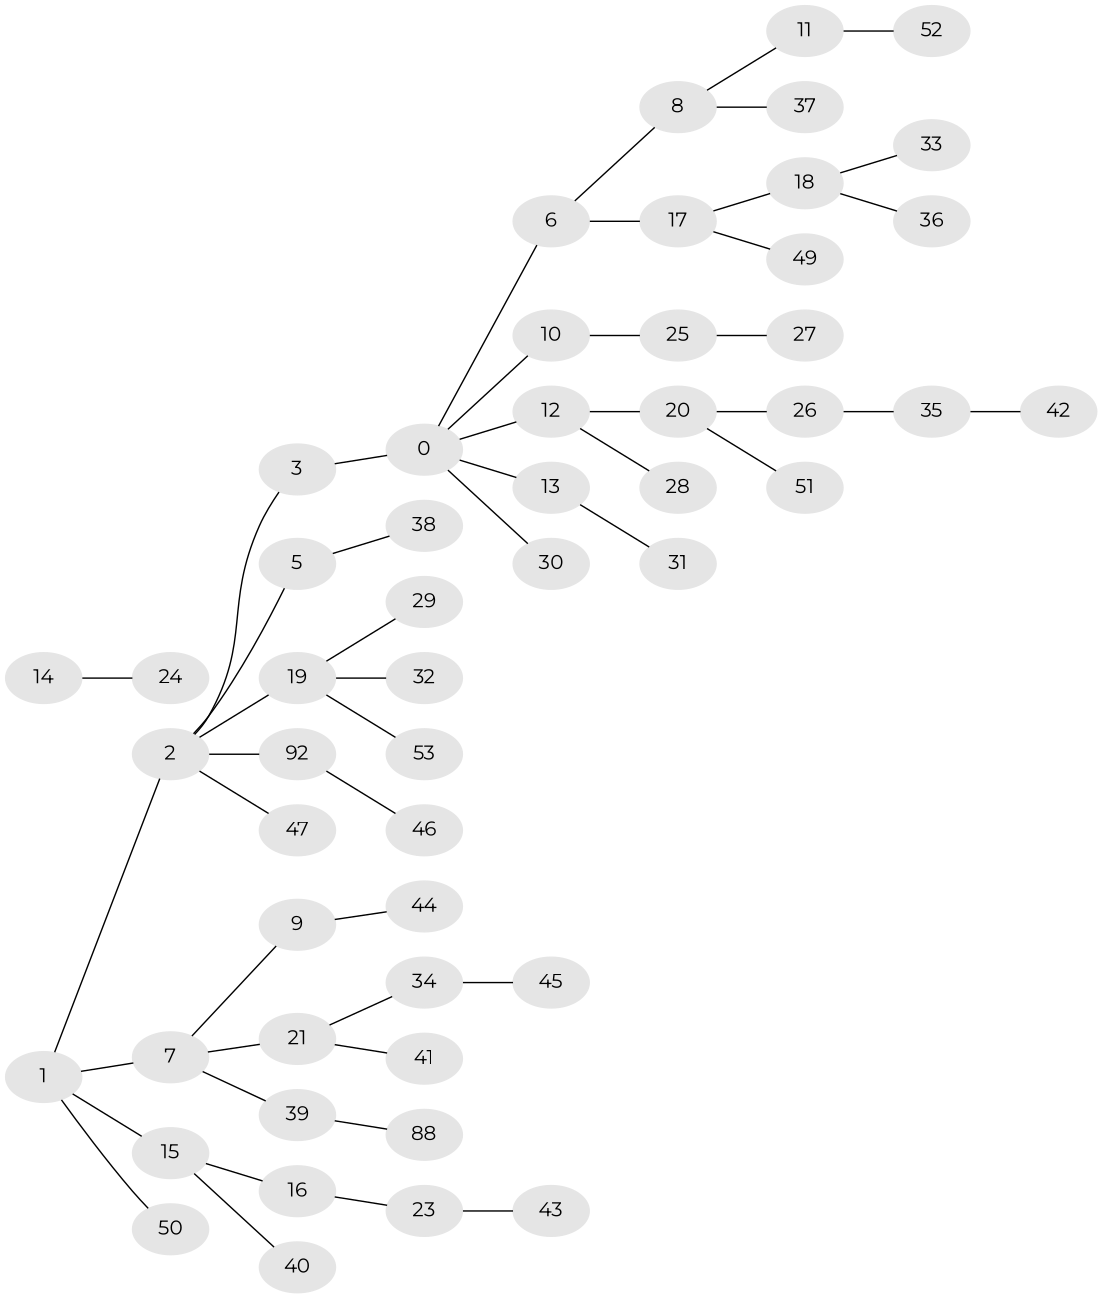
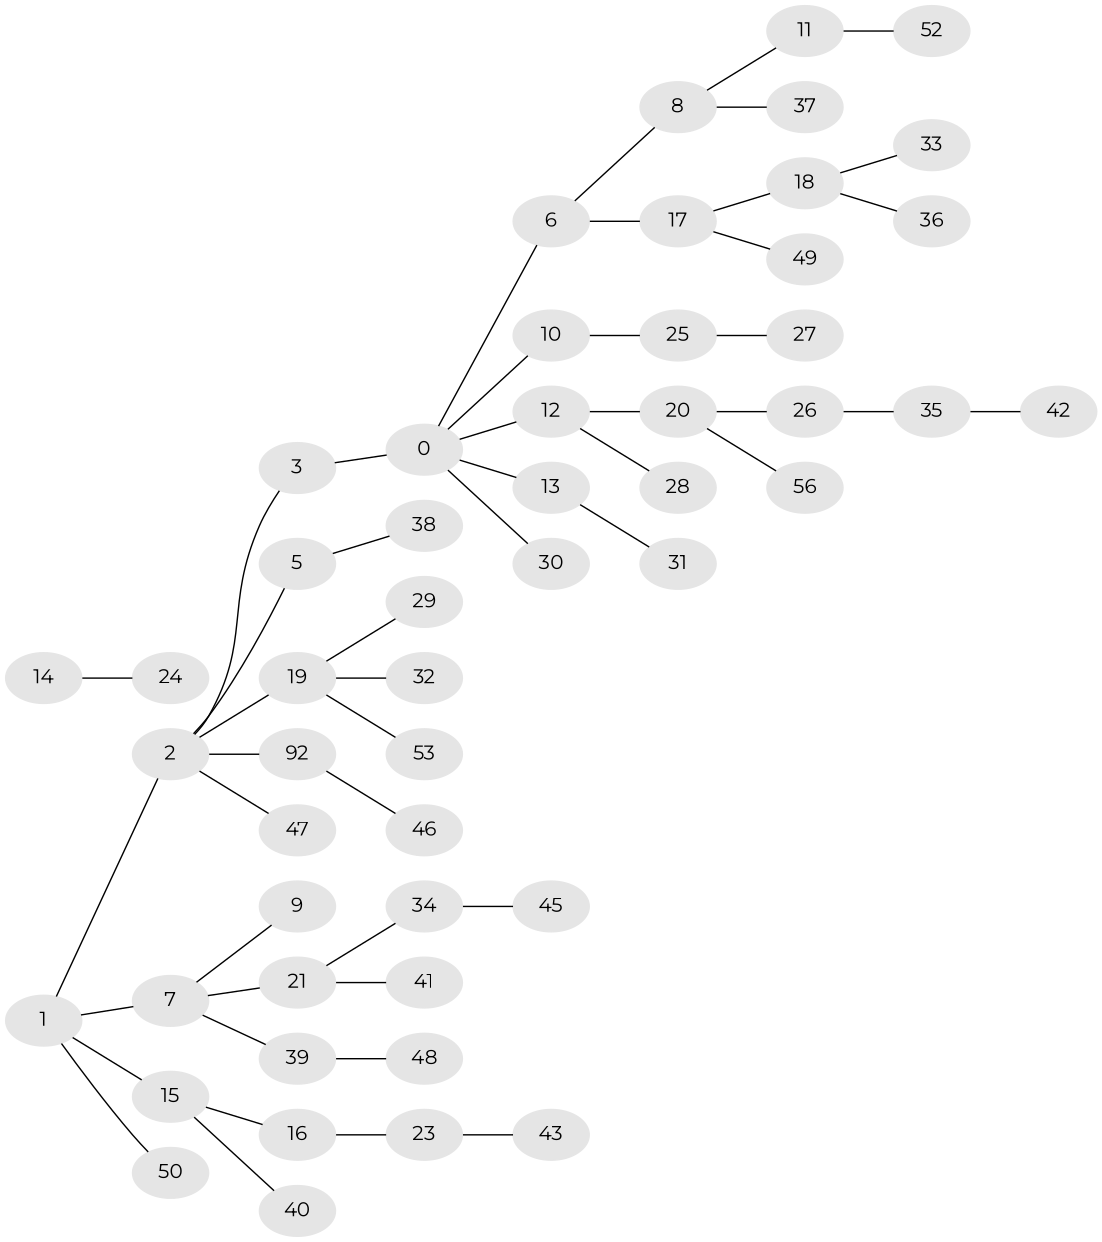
node "51": label "51" -> "56"
node "44": removed
node "88": label "88" -> "48"
